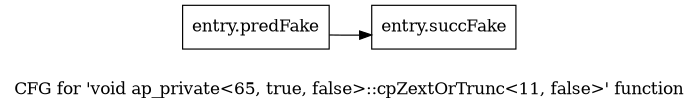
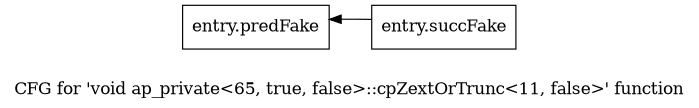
edge "entry.predFake" -> "entry.succFake": reversed
